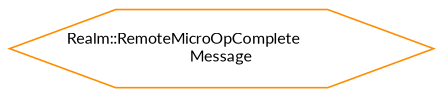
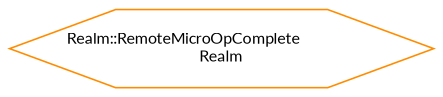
node "Realm::RemoteMicroOpComplete Message": label "Realm::RemoteMicroOpComplete Message" -> "Realm::RemoteMicroOpComplete Realm"
